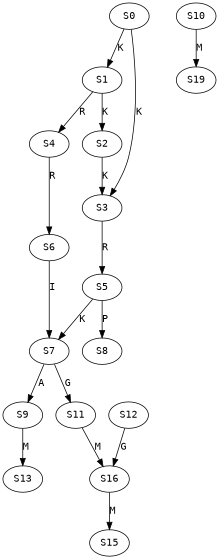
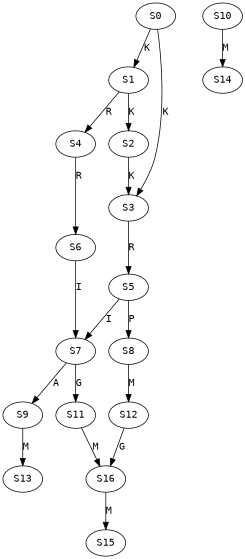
node "S19": label "S19" -> "S14"
edge "S5" -> "S7": label "K" -> "I"
edge "S8" -> "S12": added, label "M"
